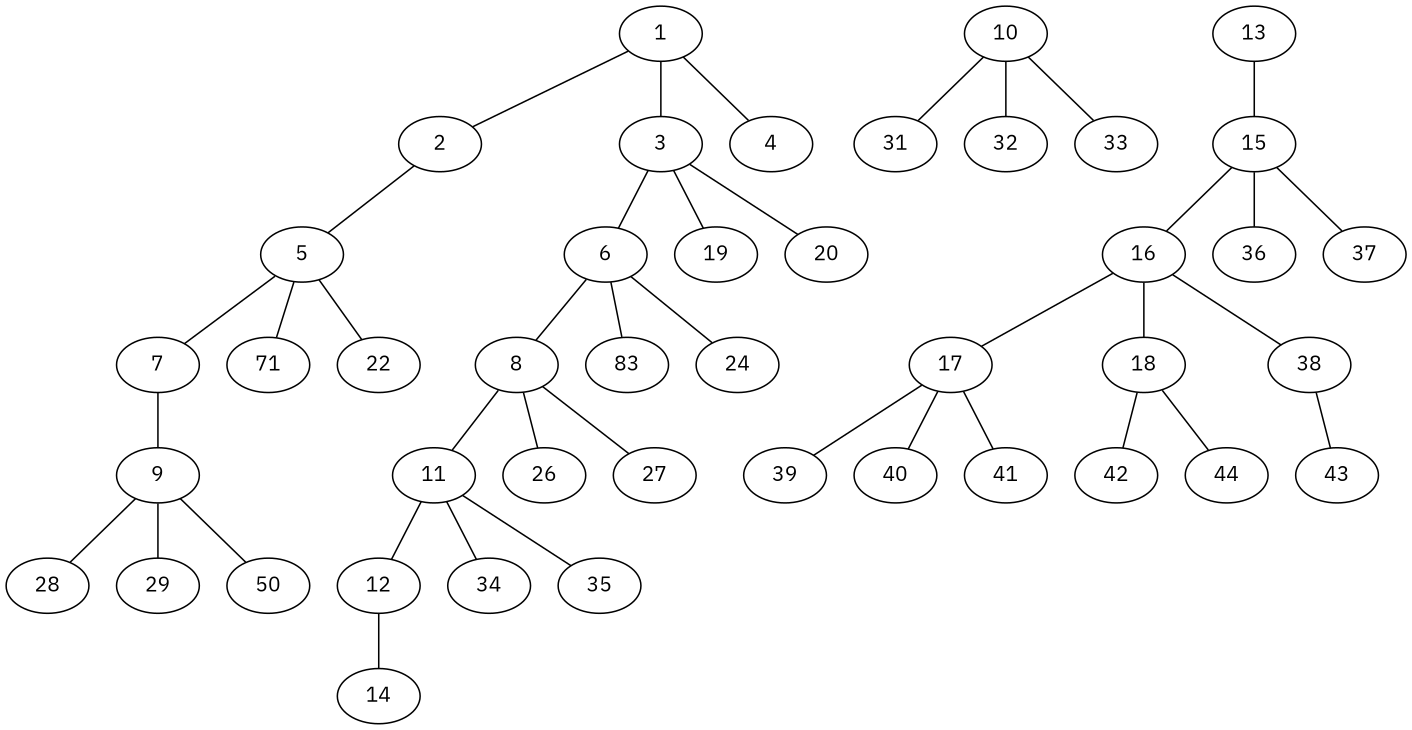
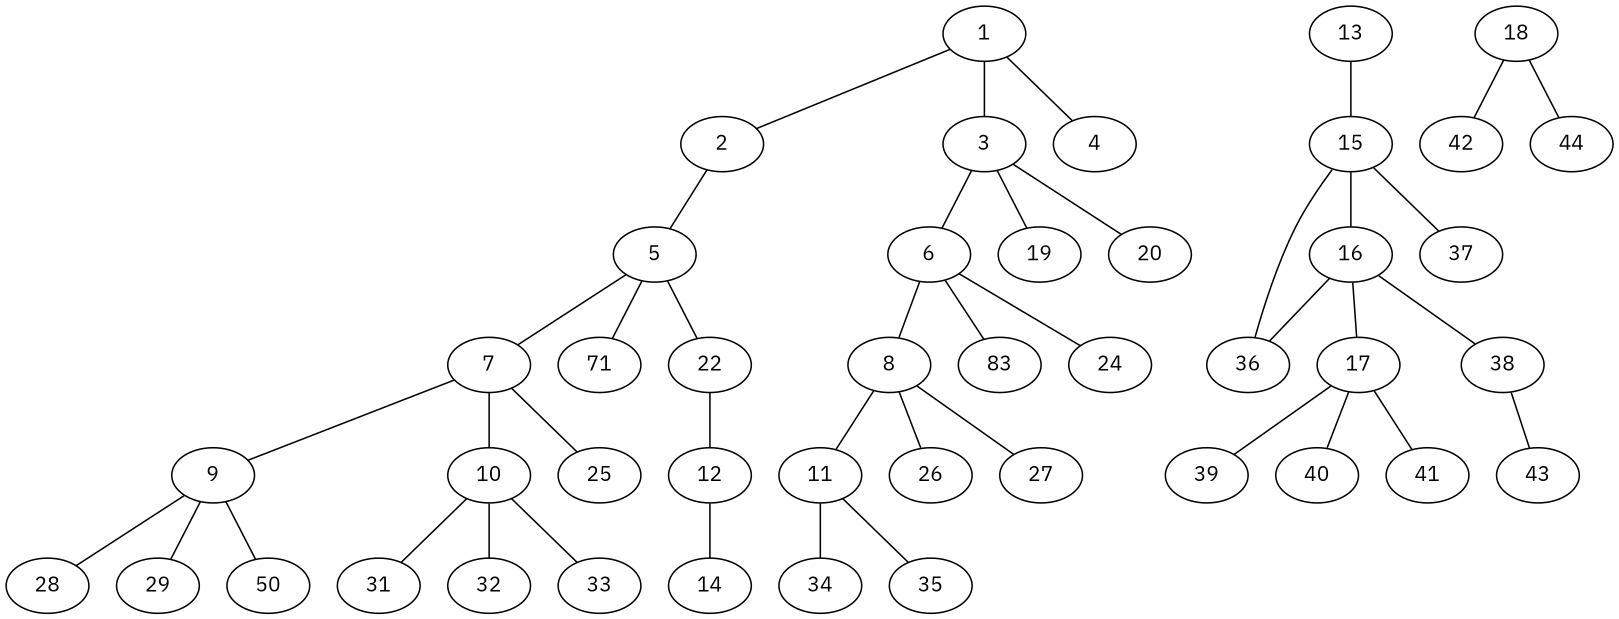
edge "16" -- "18": now "16" -- "36"
edge "7" -- "10": added
node "25": added
edge "11" -- "12": now "22" -- "12"
